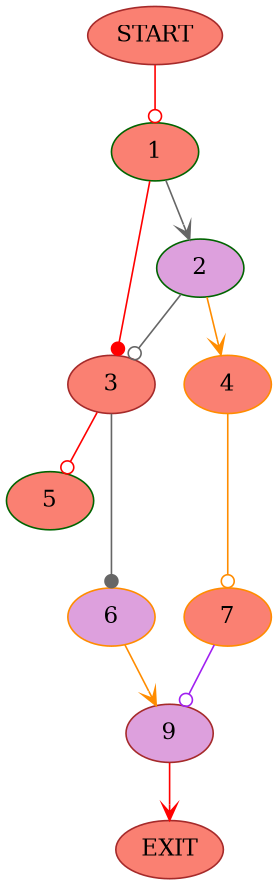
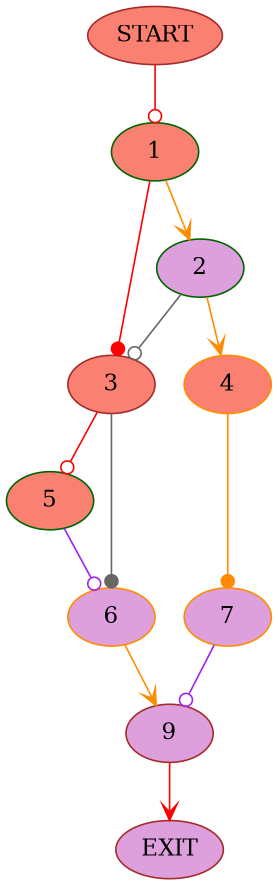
edge "1" -> "2": color gray40 -> darkorange
edge "4" -> "7": arrowhead odot -> dot
edge "5" -> "6": added
node "7": fillcolor salmon -> plum
node "EXIT": fillcolor salmon -> plum
